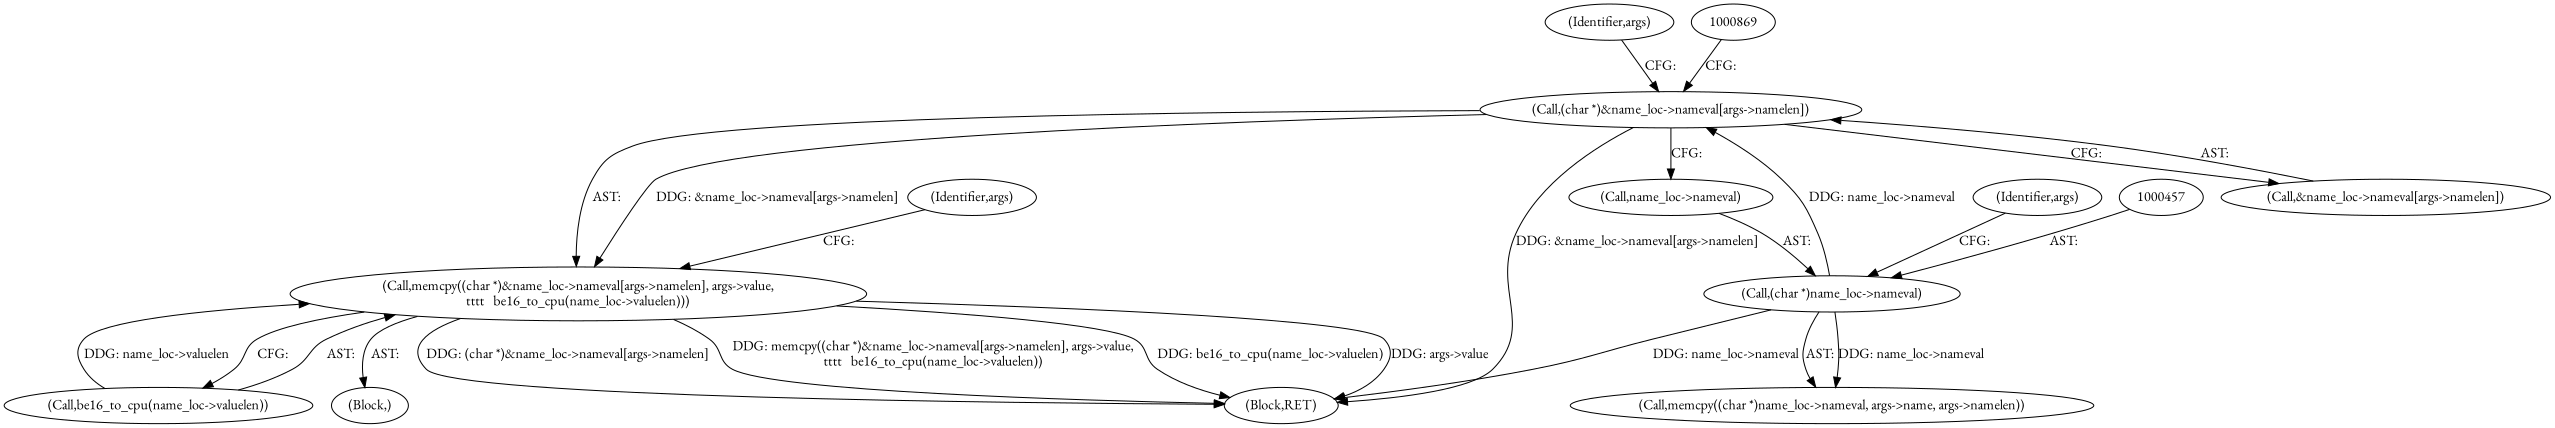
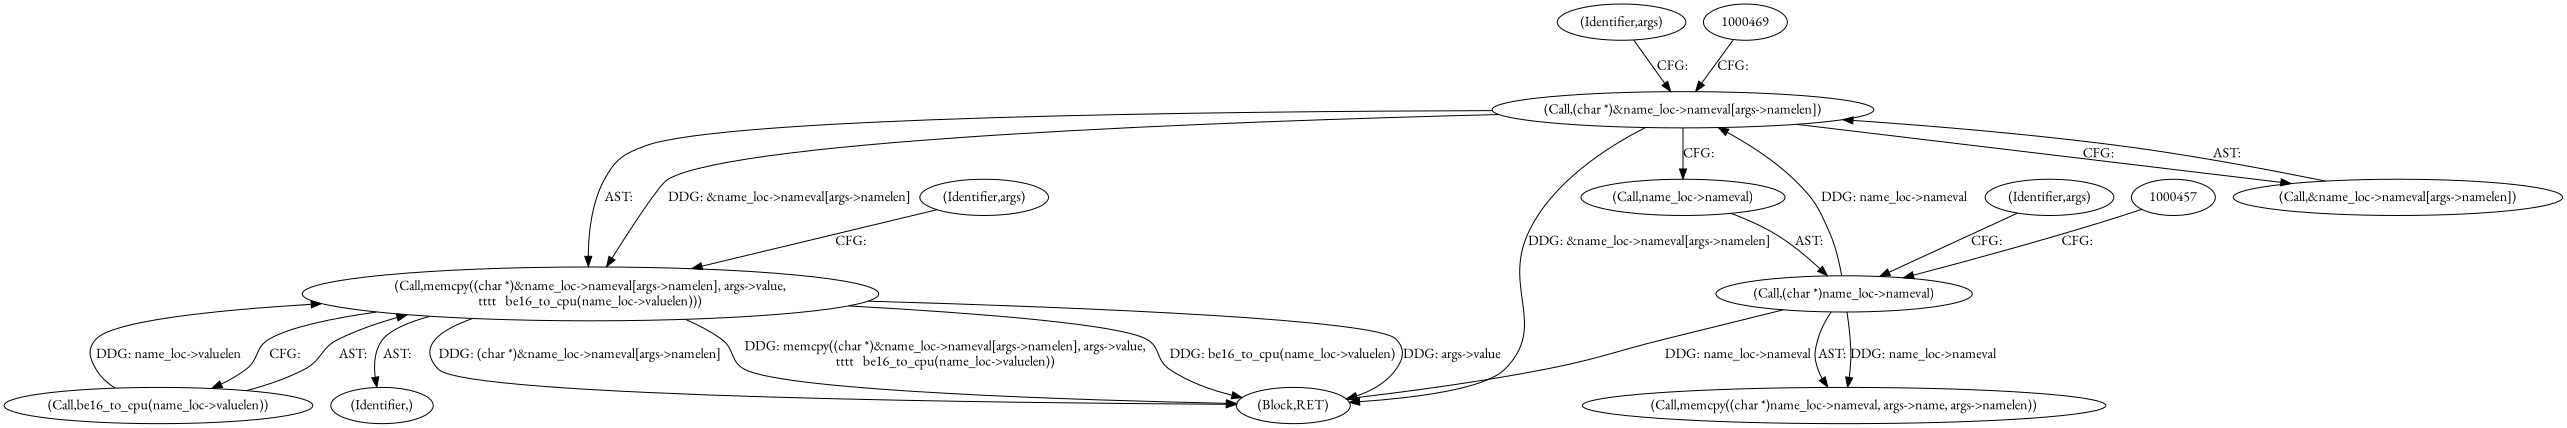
node "1000869": label "1000869" -> "1000469"
edge "1000457" -> "(Call,(char *)name_loc->nameval)": label "AST: " -> "CFG: "
node "(Block,)": label "(Block,)" -> "(Identifier,)"
